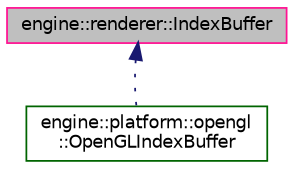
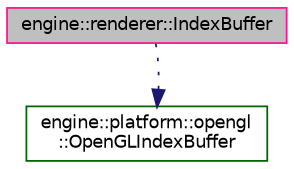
edge "engine::platform::opengl ::OpenGLIndexBuffer" -> "engine::renderer::IndexBuffer": reversed
